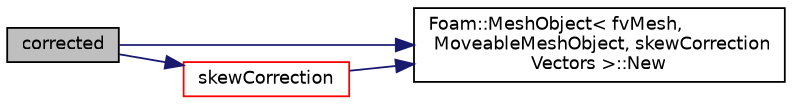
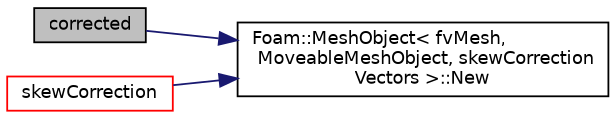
edge "corrected" -> "skewCorrection": removed
